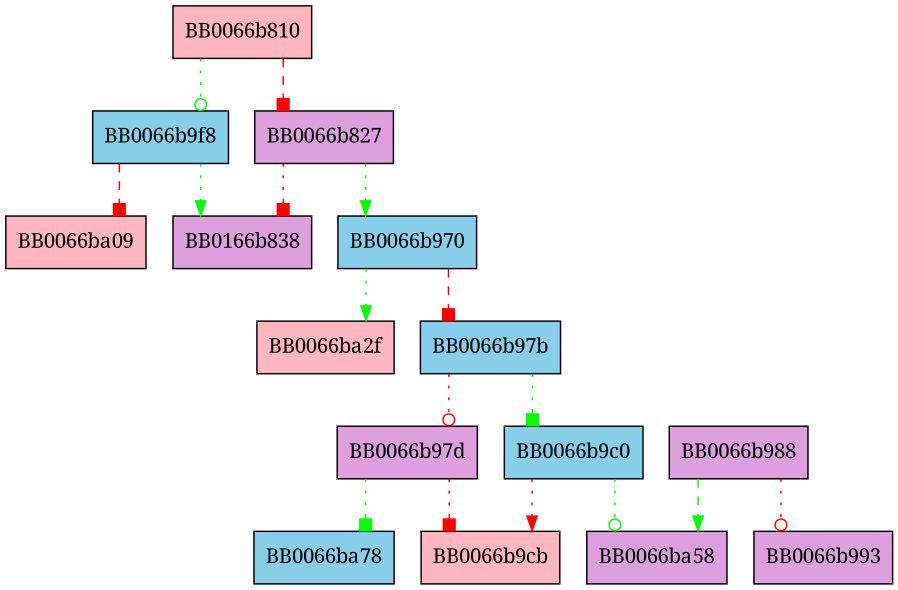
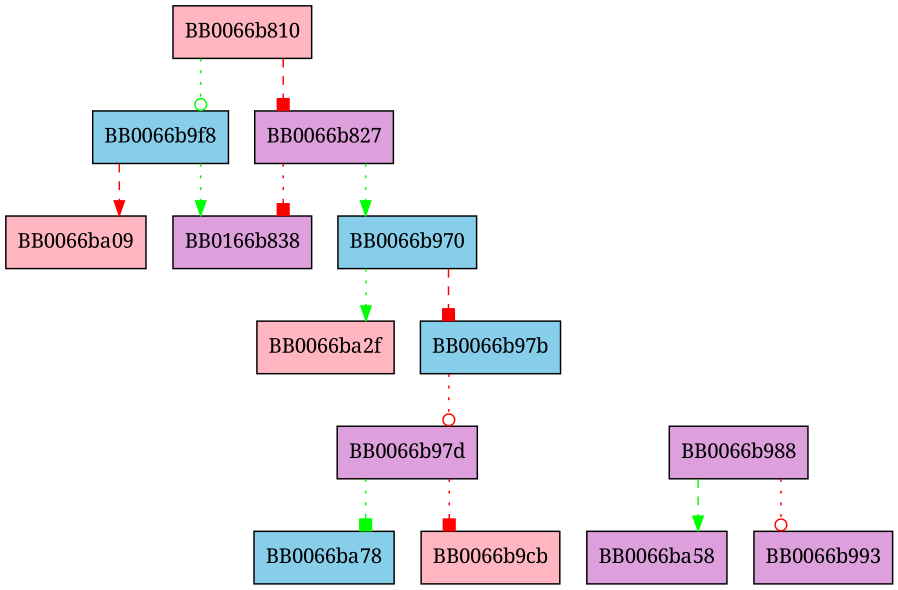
edge "BB0066b9f8" -> "BB0066ba09": arrowhead box -> normal
node "BB0066b9c0": removed
